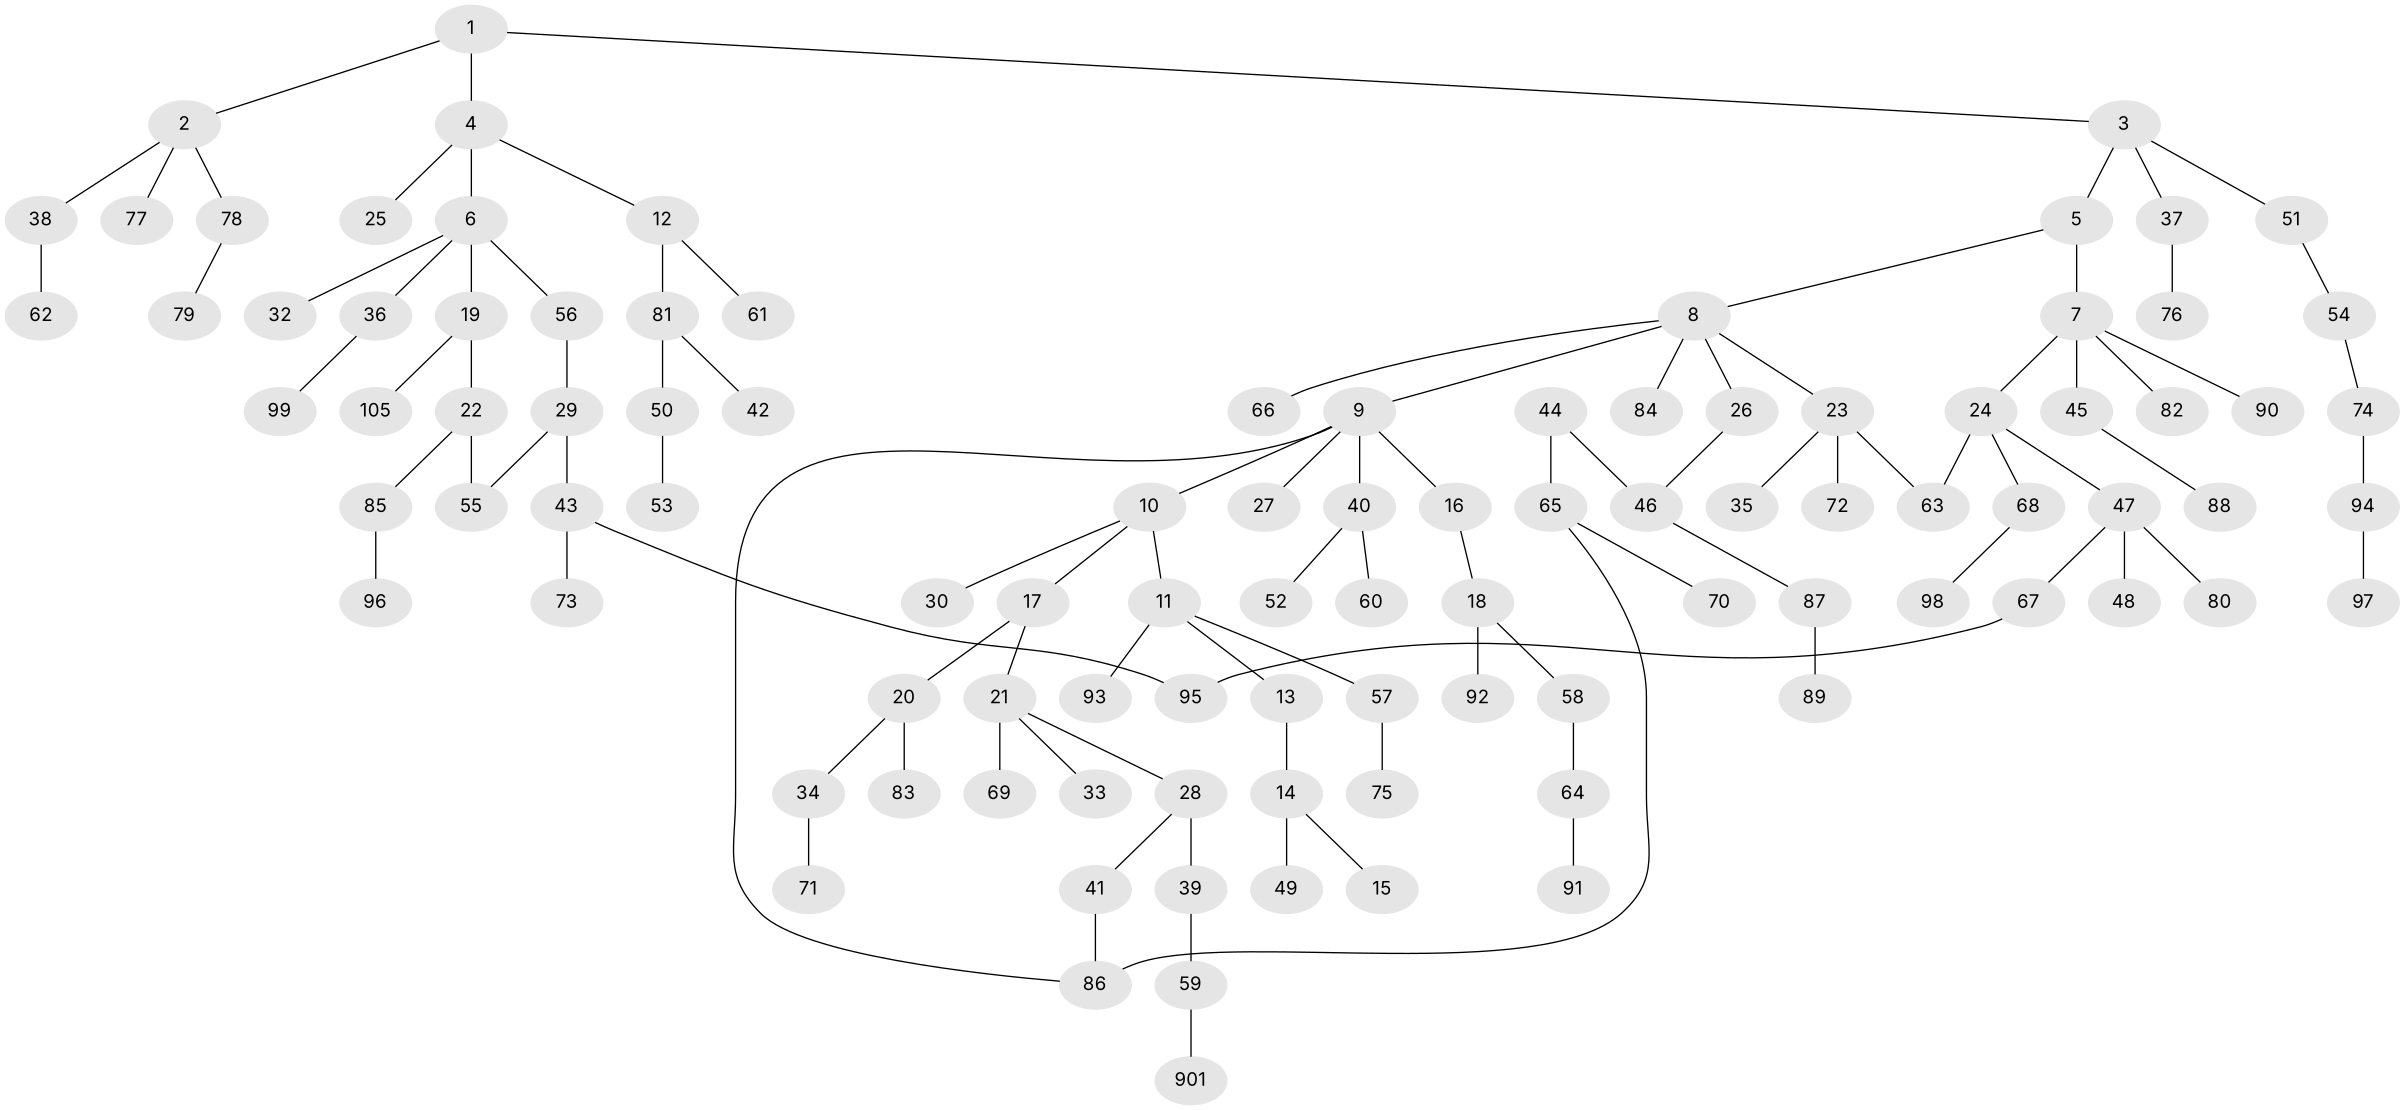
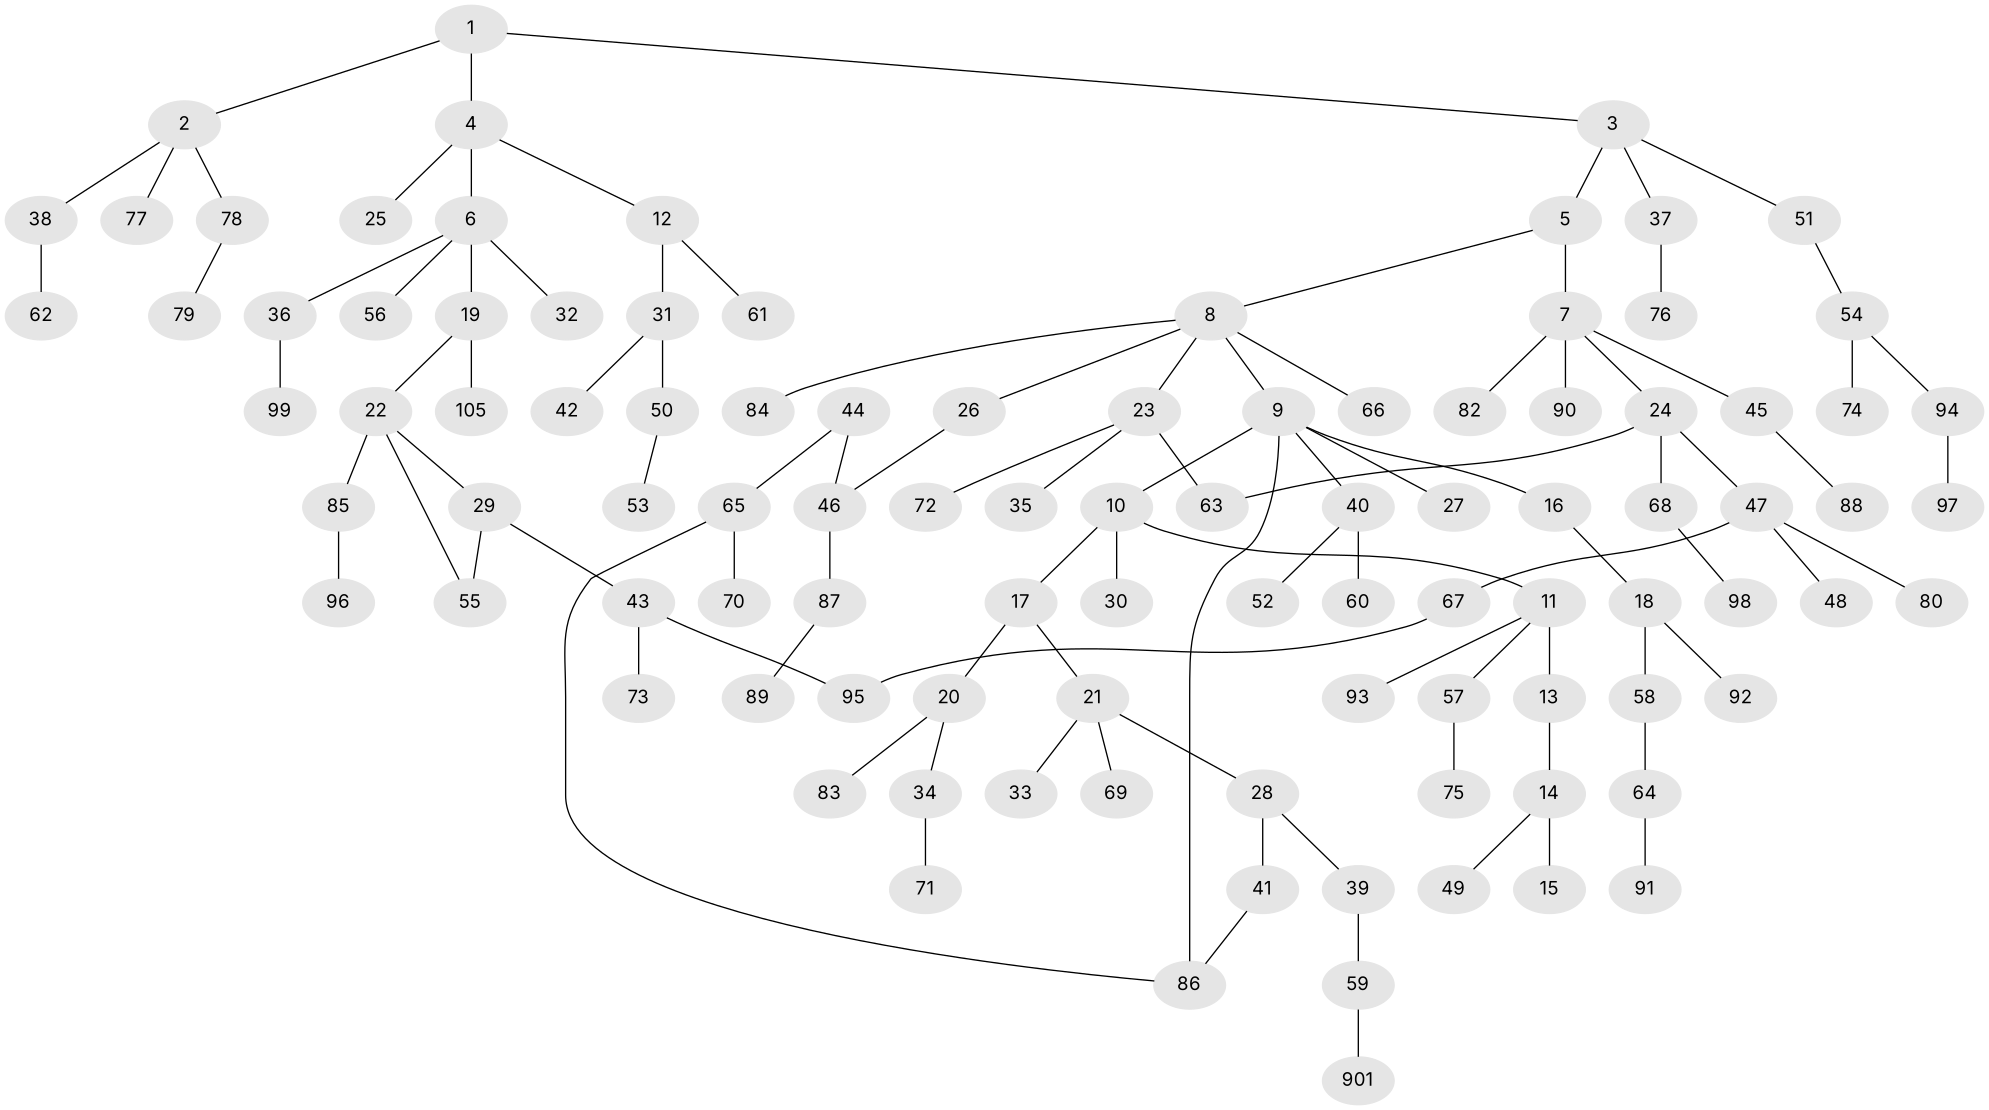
node "81": label "81" -> "31"
edge "56" -- "29": now "22" -- "29"
edge "74" -- "94": now "54" -- "94"
